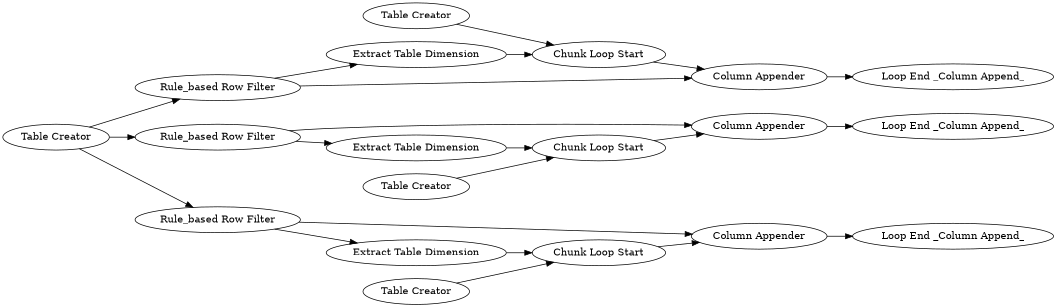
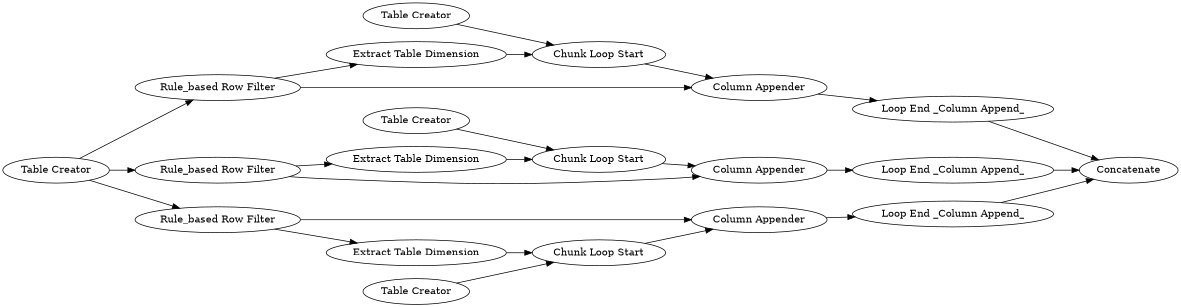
node "Concatenate": added
